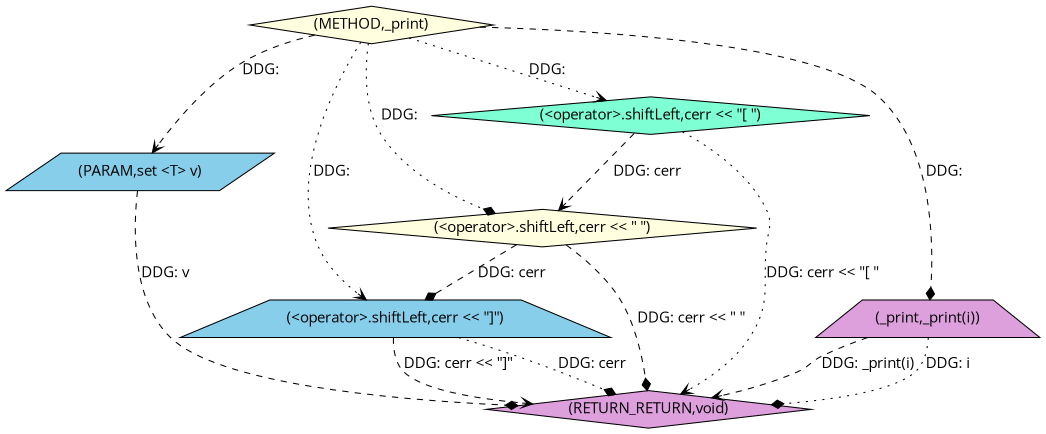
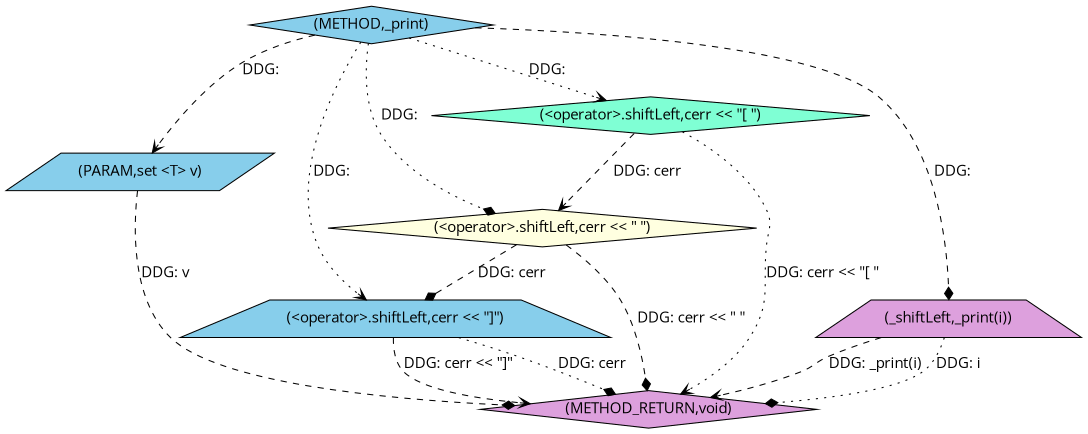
node "(METHOD,_print)": fillcolor lightyellow -> skyblue
node "(_print,_print(i))": label "(_print,_print(i))" -> "(_shiftLeft,_print(i))"
node "(RETURN_RETURN,void)": label "(RETURN_RETURN,void)" -> "(METHOD_RETURN,void)"
